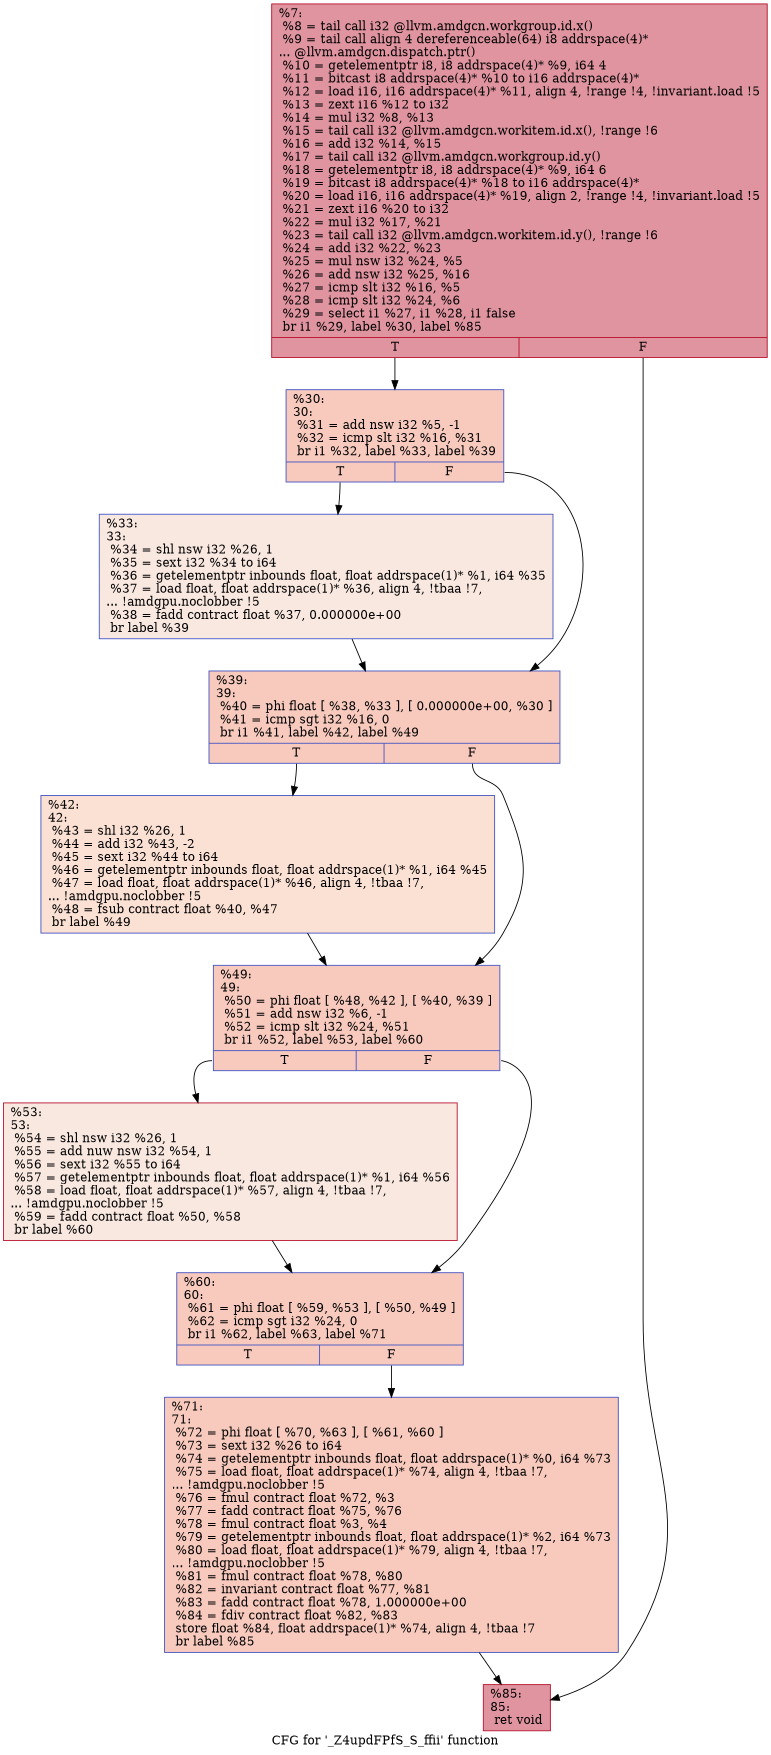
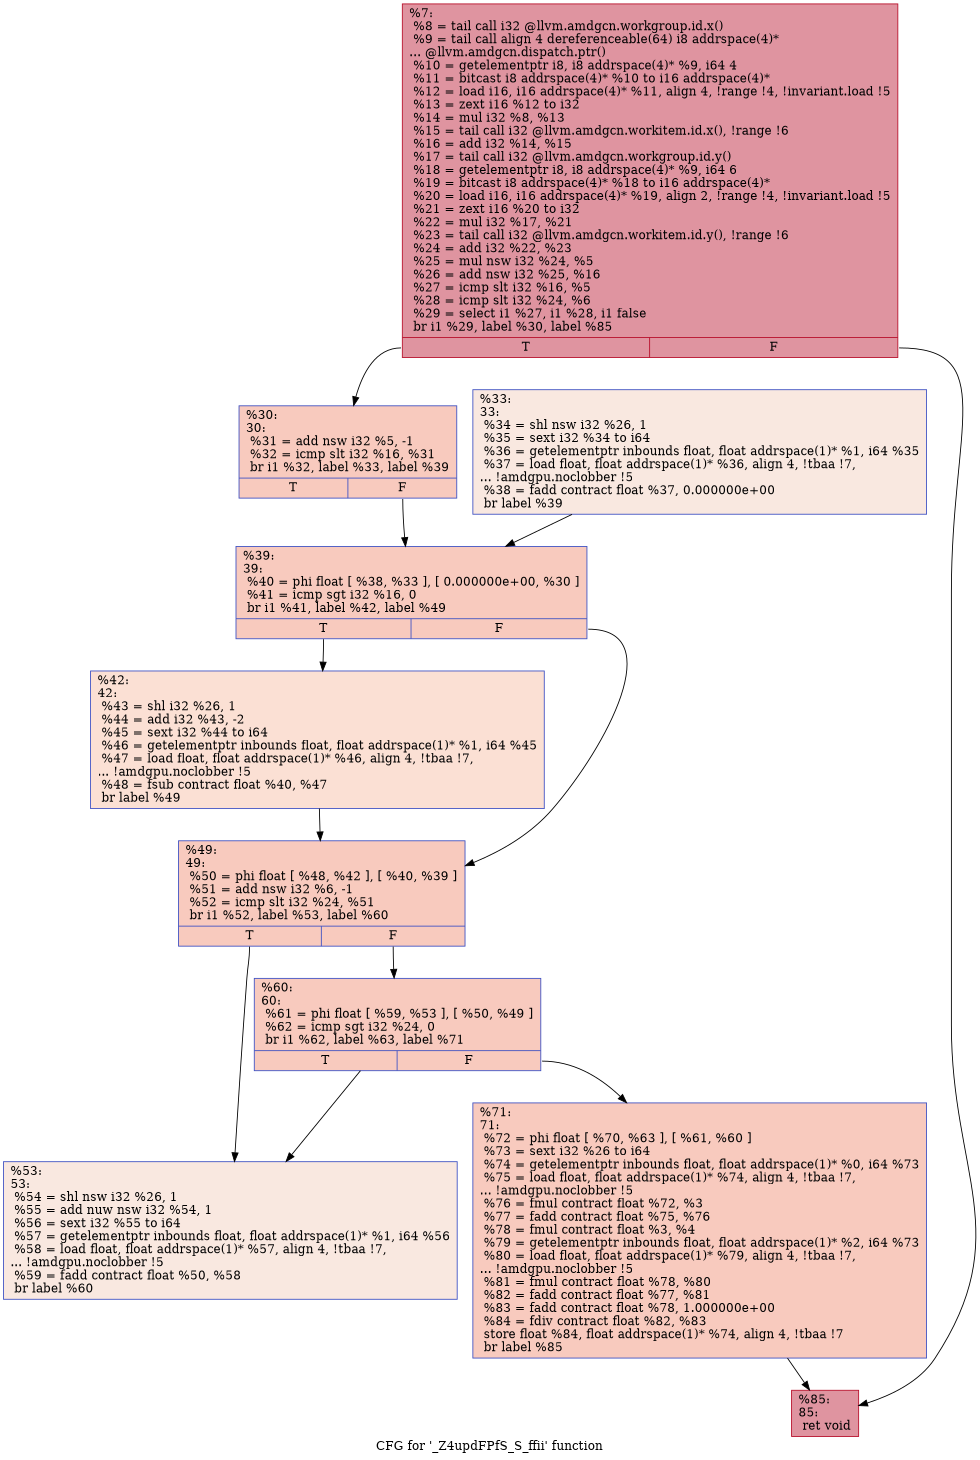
edge "%30:" -> "%33:": removed
node "%53:": color #b70d28ff -> #3d50c3ff
edge "%53:" -> "%60:": reversed
node "%71:": text "%82 = invariant contract float %77, %81" -> "%82 = fadd contract float %77, %81"
